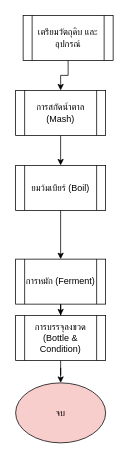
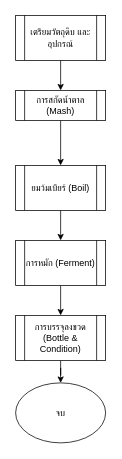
node "เตรียมวัตถุดิบ และอุปกรณ์": moved (68, 38) -> (60, 38)
node "การสกัดน้ำตาล (Mash)": size 90x45 -> 90x30
node "การหมัก (Ferment)": moved (60, 282) -> (60, 263)
node "จบ": fillcolor #f8cecc -> #ffffff
